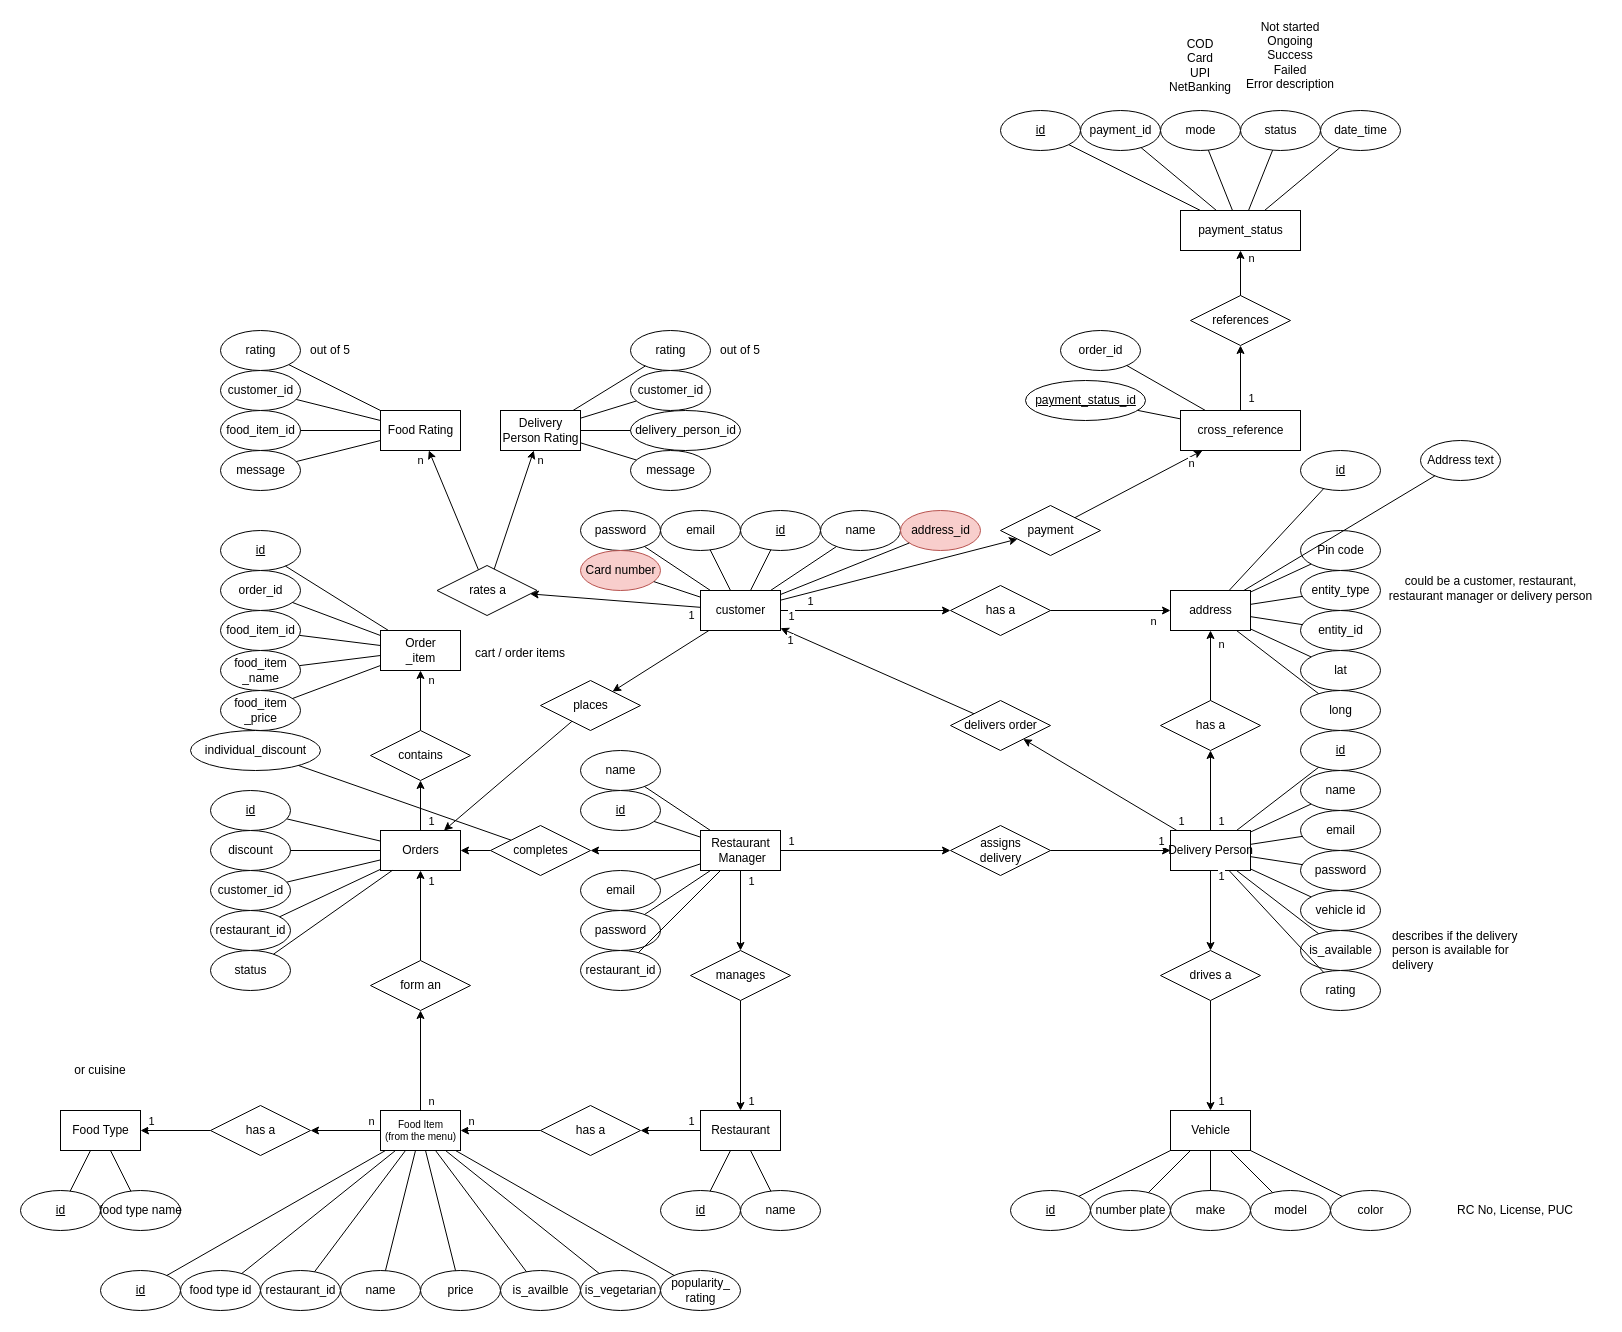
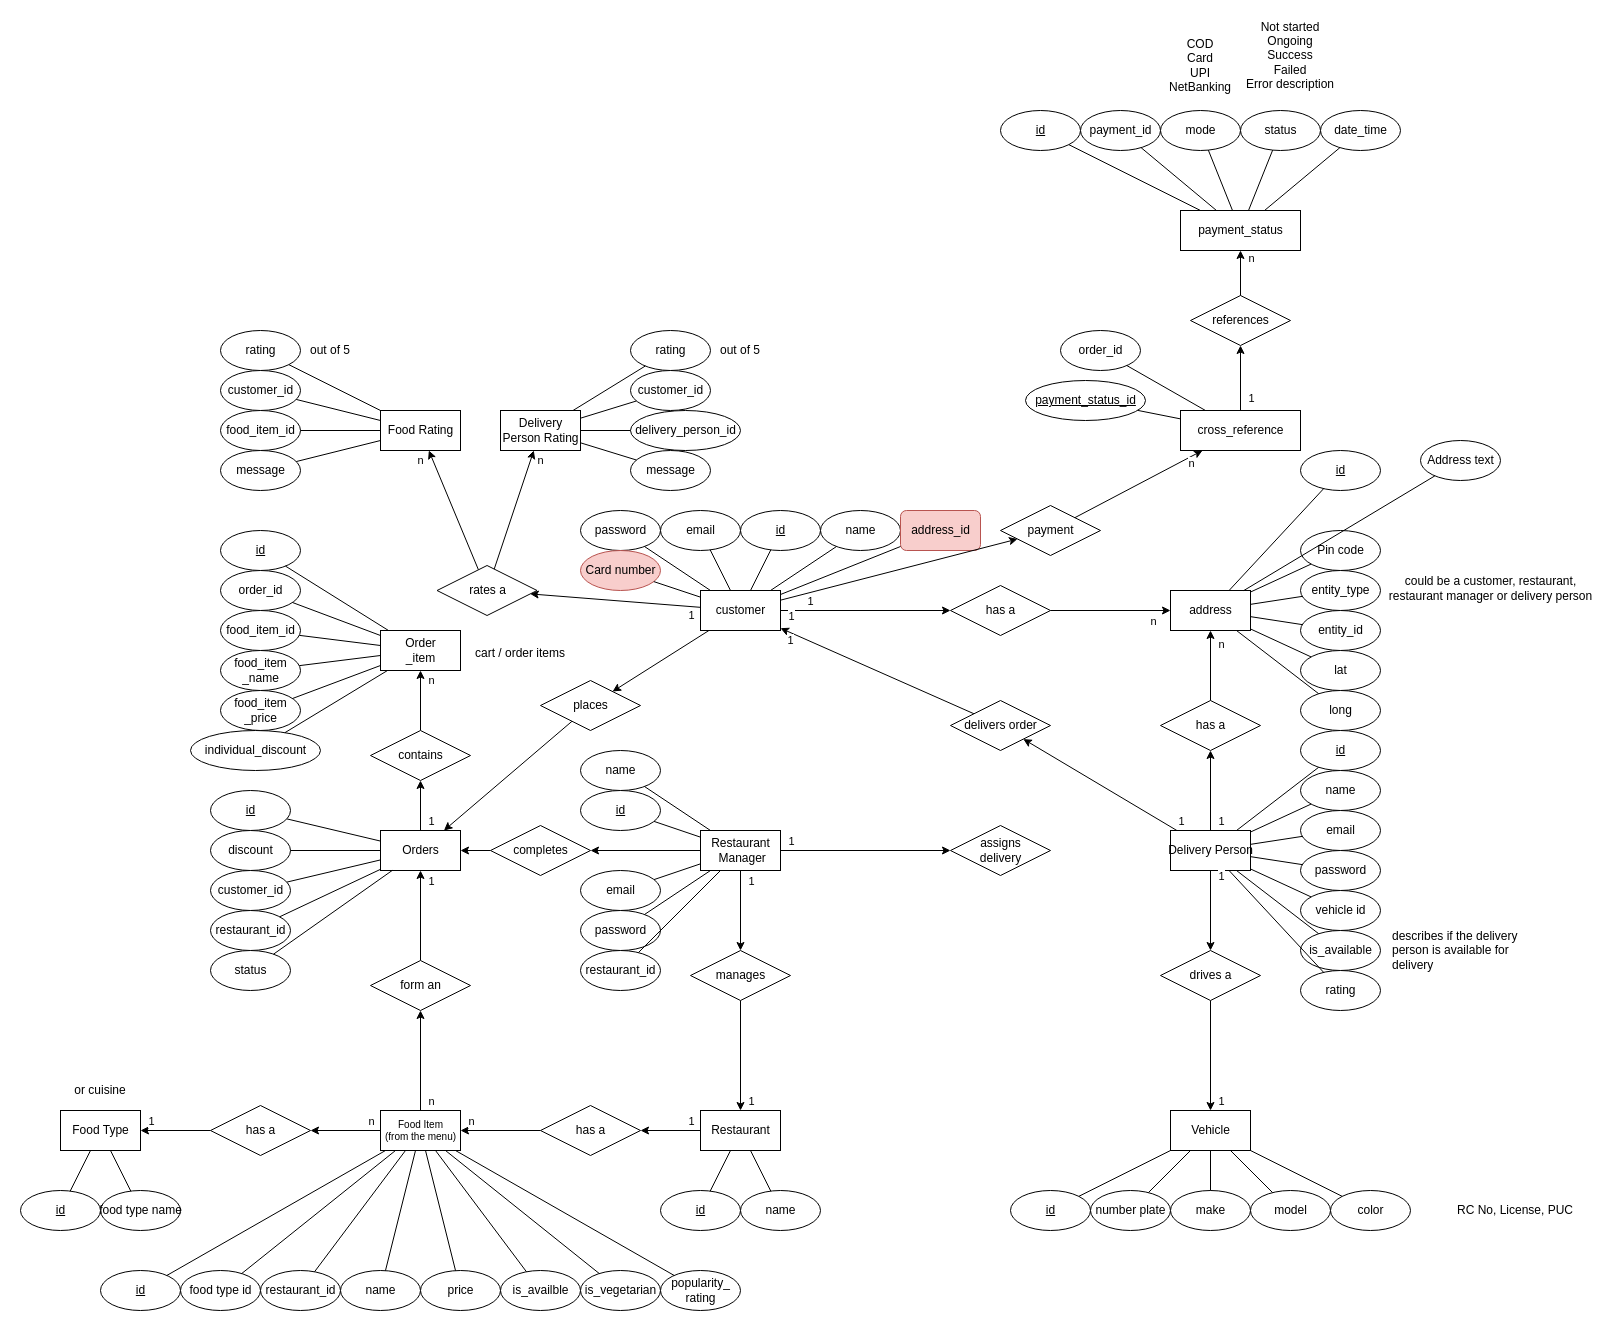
node "address_id": shape ellipse -> rounded rectangle
edge "individual_discount" -- "completes": now "individual_discount" -- "Order _item"
edge "assigns delivery" -> "Delivery Person": removed, label "1"
node "or cuisine": moved (101, 1071) -> (101, 1091)
